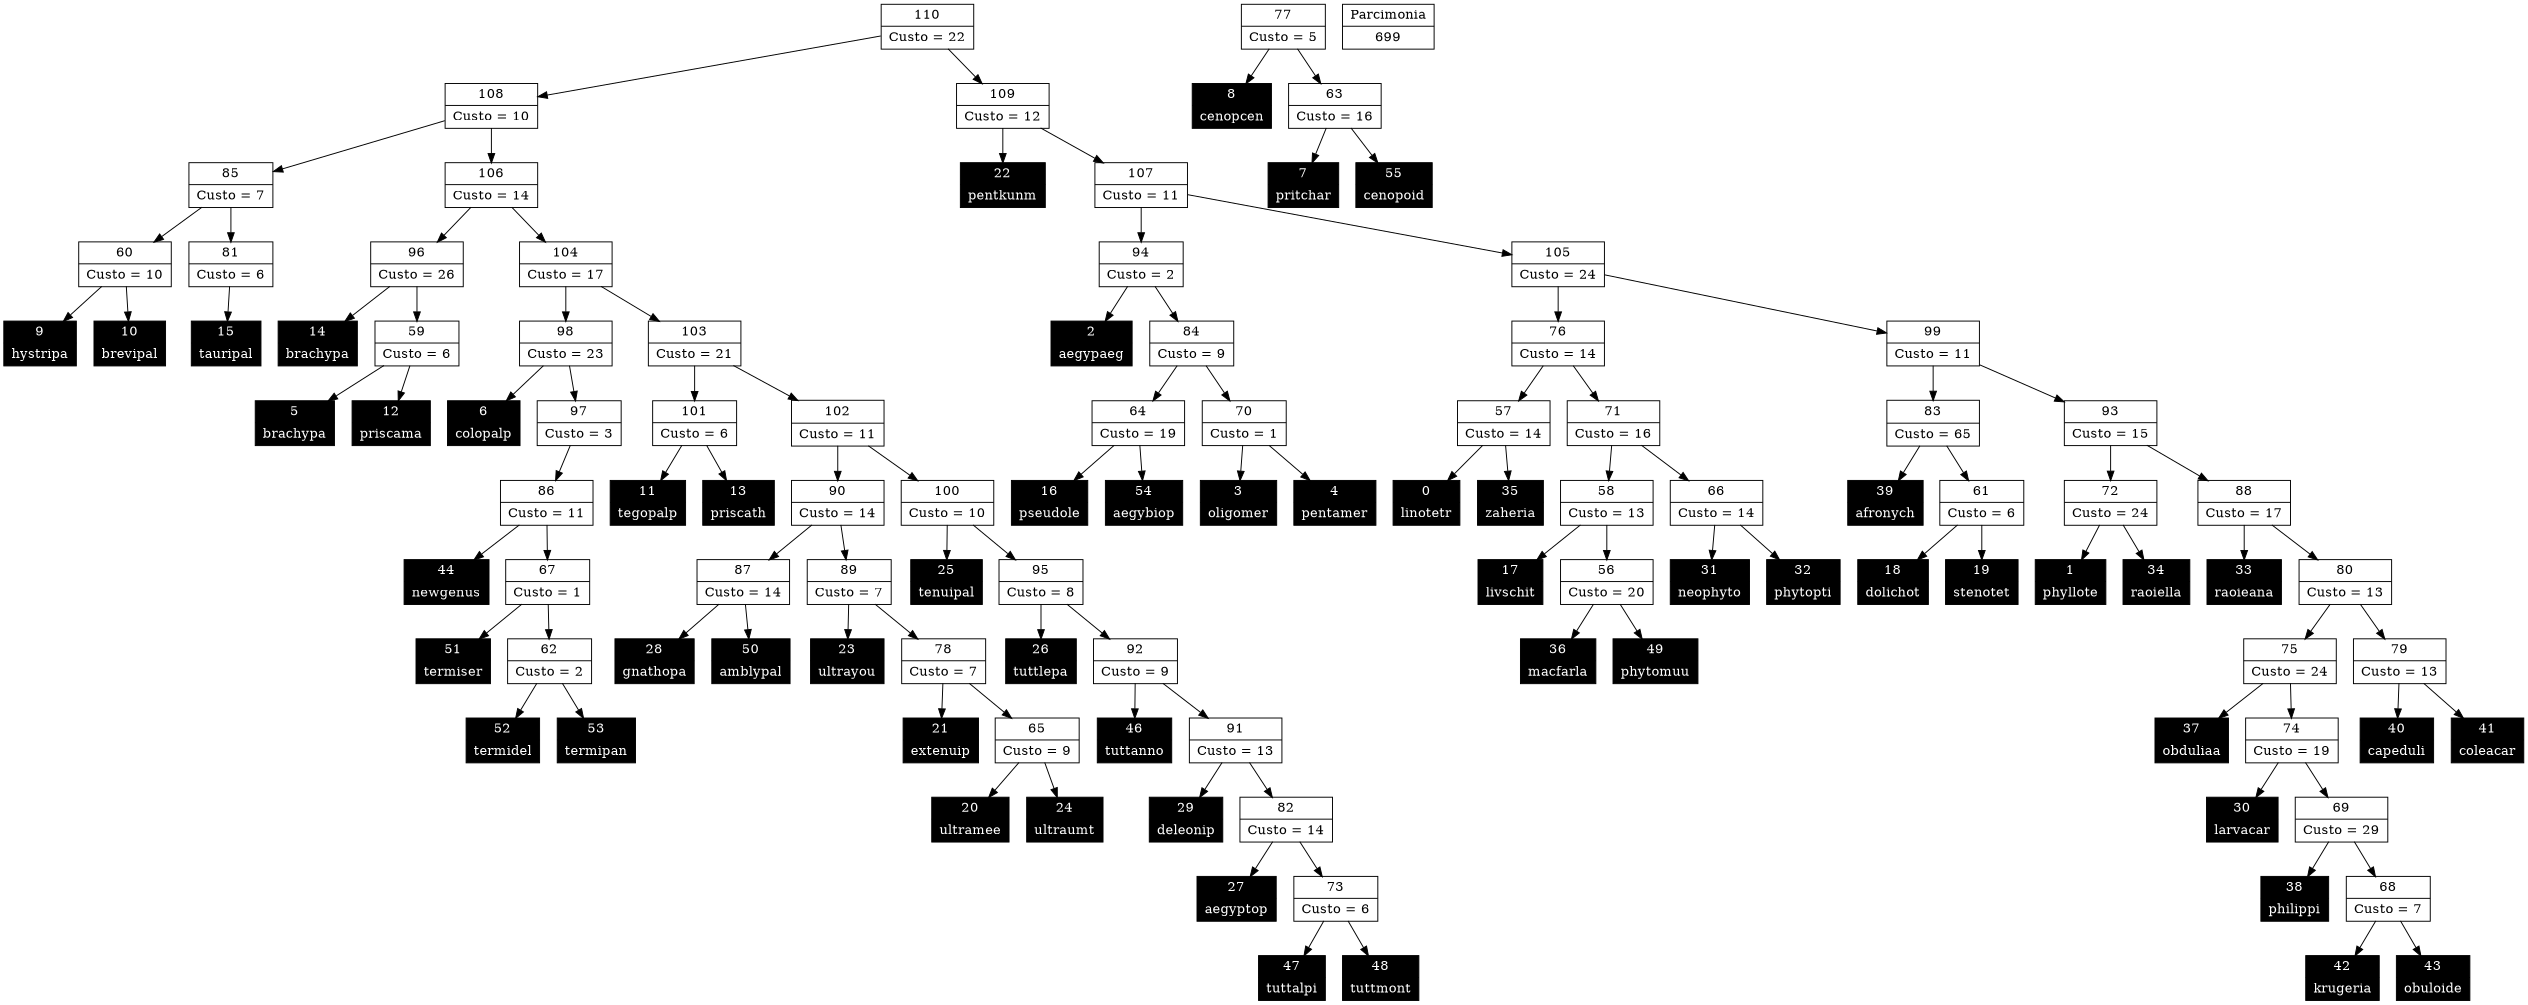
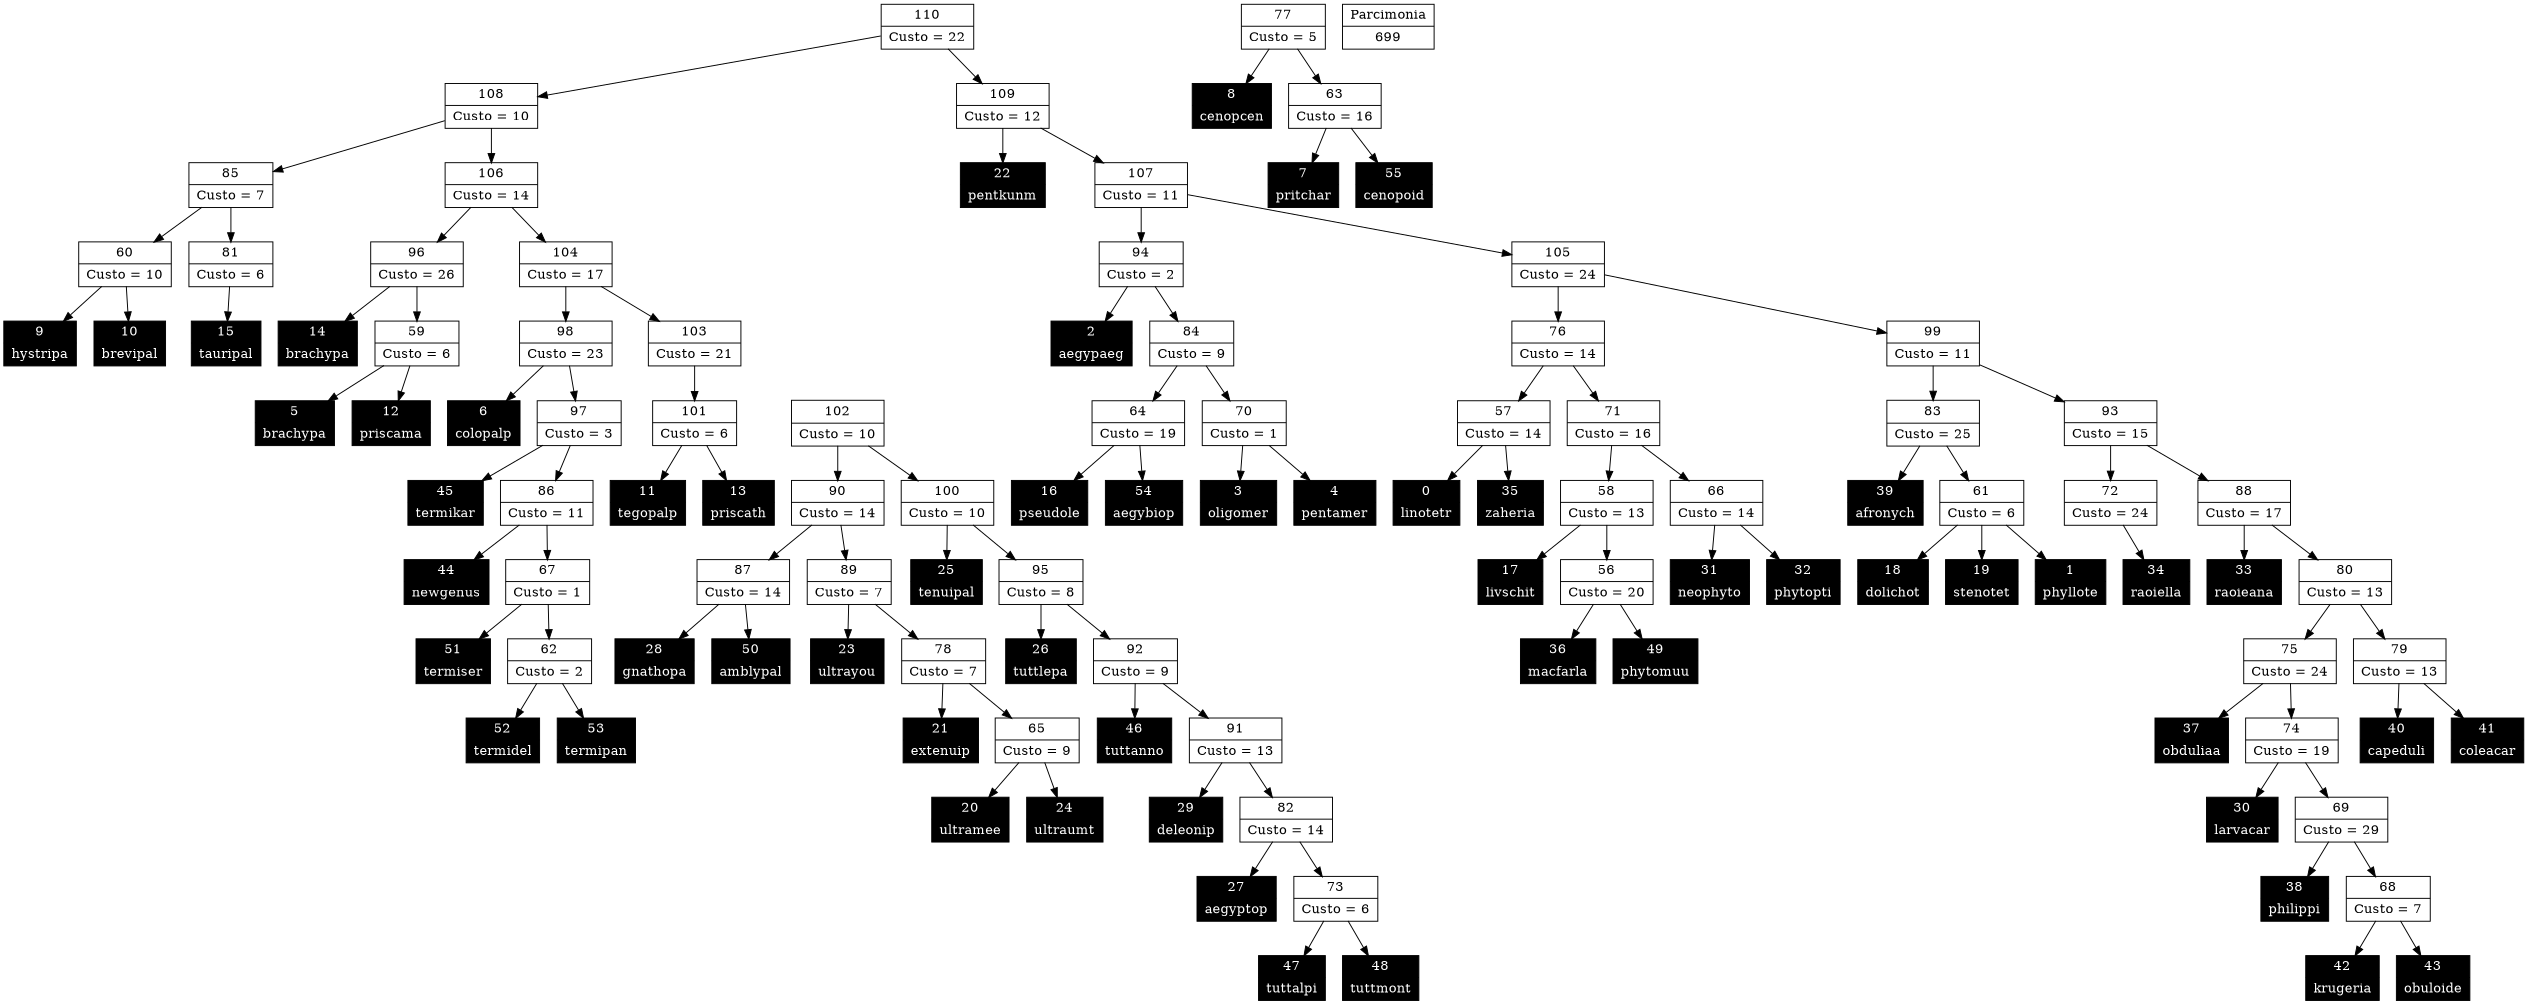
edge "103" -> "102": removed
node "102": text "Custo = 11" -> "Custo = 10"
node "83": text "Custo = 65" -> "Custo = 25"
node "45": added
edge "72" -> "1": now "61" -> "1"
